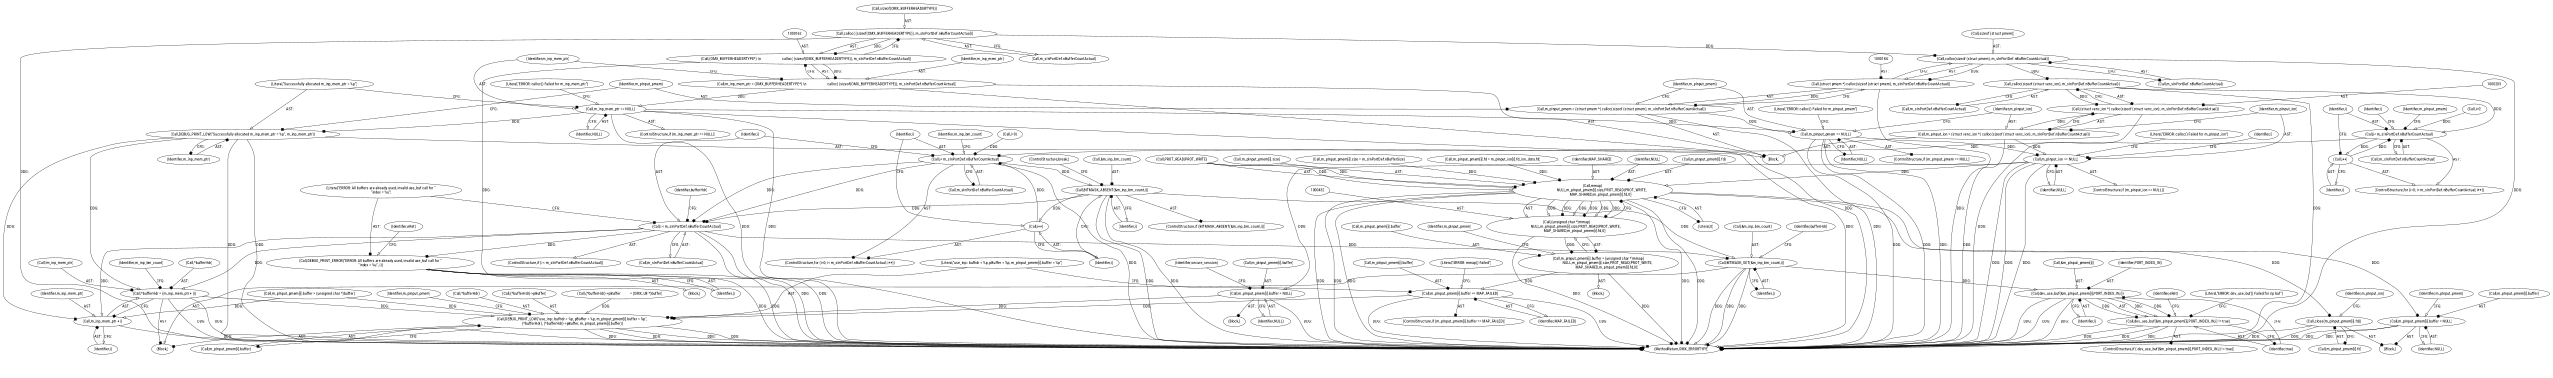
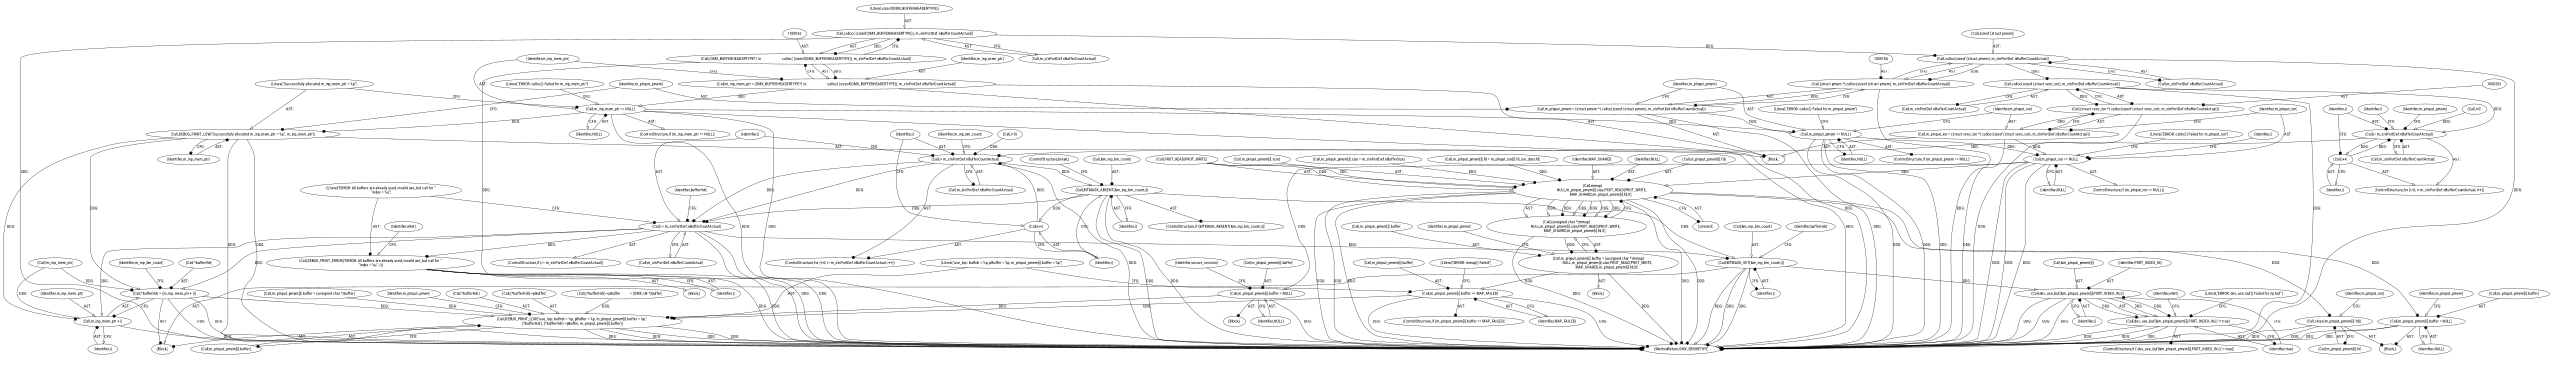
node "(Call,sizeof(OMX_BUFFERHEADERTYPE))": label "(Call,sizeof(OMX_BUFFERHEADERTYPE))" -> "(Literal,sizeof(OMX_BUFFERHEADERTYPE))"
node "1000432": removed
edge "(Call,!m_inp_mem_ptr)" -> "(Call,*bufferHdr = (m_inp_mem_ptr + i))": label "AST: " -> "DDG: "
edge "(Call,m_pInput_pmem[i].buffer = (unsigned char *)buffer)" -> "(Call,m_inp_mem_ptr + i)": now "(Call,!m_inp_mem_ptr)" -> "(Call,m_inp_mem_ptr + i)"
